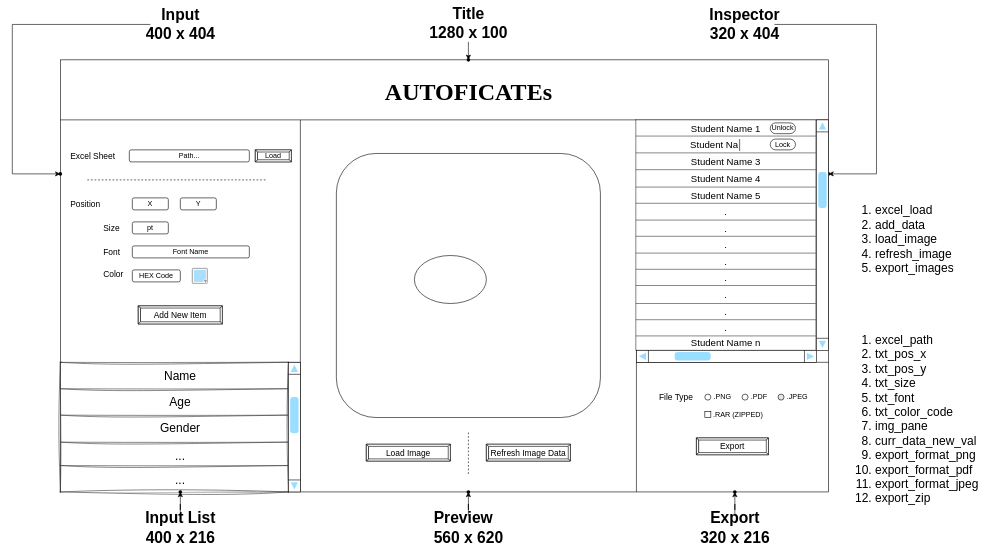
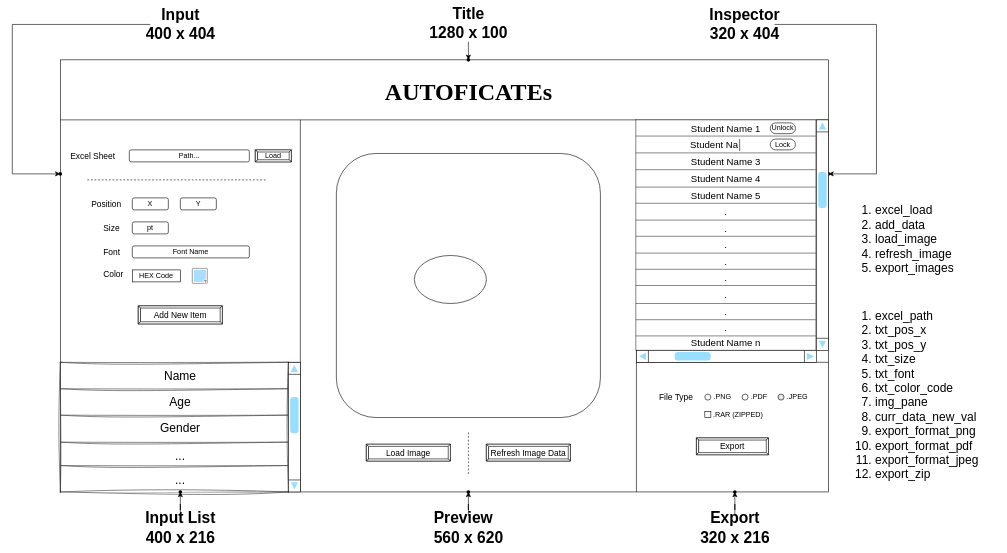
node "Position": moved (84, 204) -> (105, 204)
node "HEX Code": shape rounded rectangle -> rectangle
node "excel_path txt_pos_x txt_pos_y txt_size txt_font txt_color_code img_pane curr_data_new_val export_format_png export_format_pdf export_format_jpeg export_zip": moved (922, 422) -> (922, 398)
